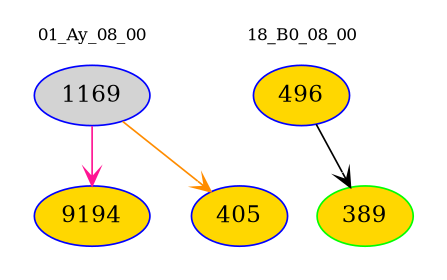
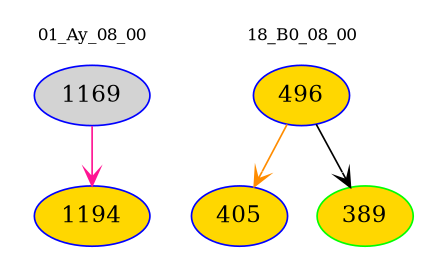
edge "1169" -> "405": now "496" -> "405"
node "9194": label "9194" -> "1194"
